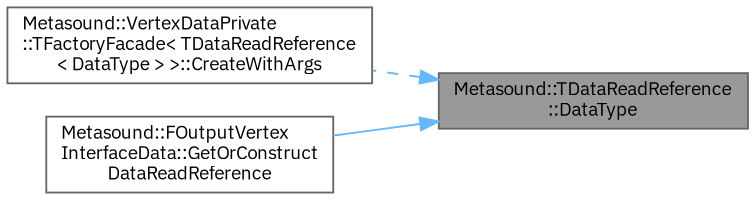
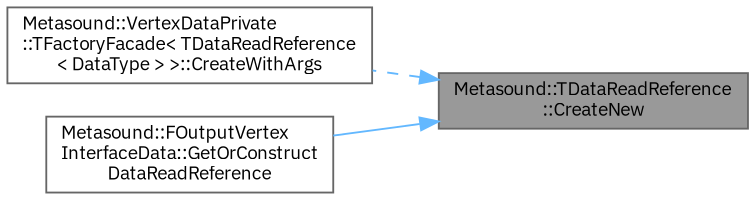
node "Metasound::TDataReadReference ::DataType": label "Metasound::TDataReadReference ::DataType" -> "Metasound::TDataReadReference ::CreateNew"
